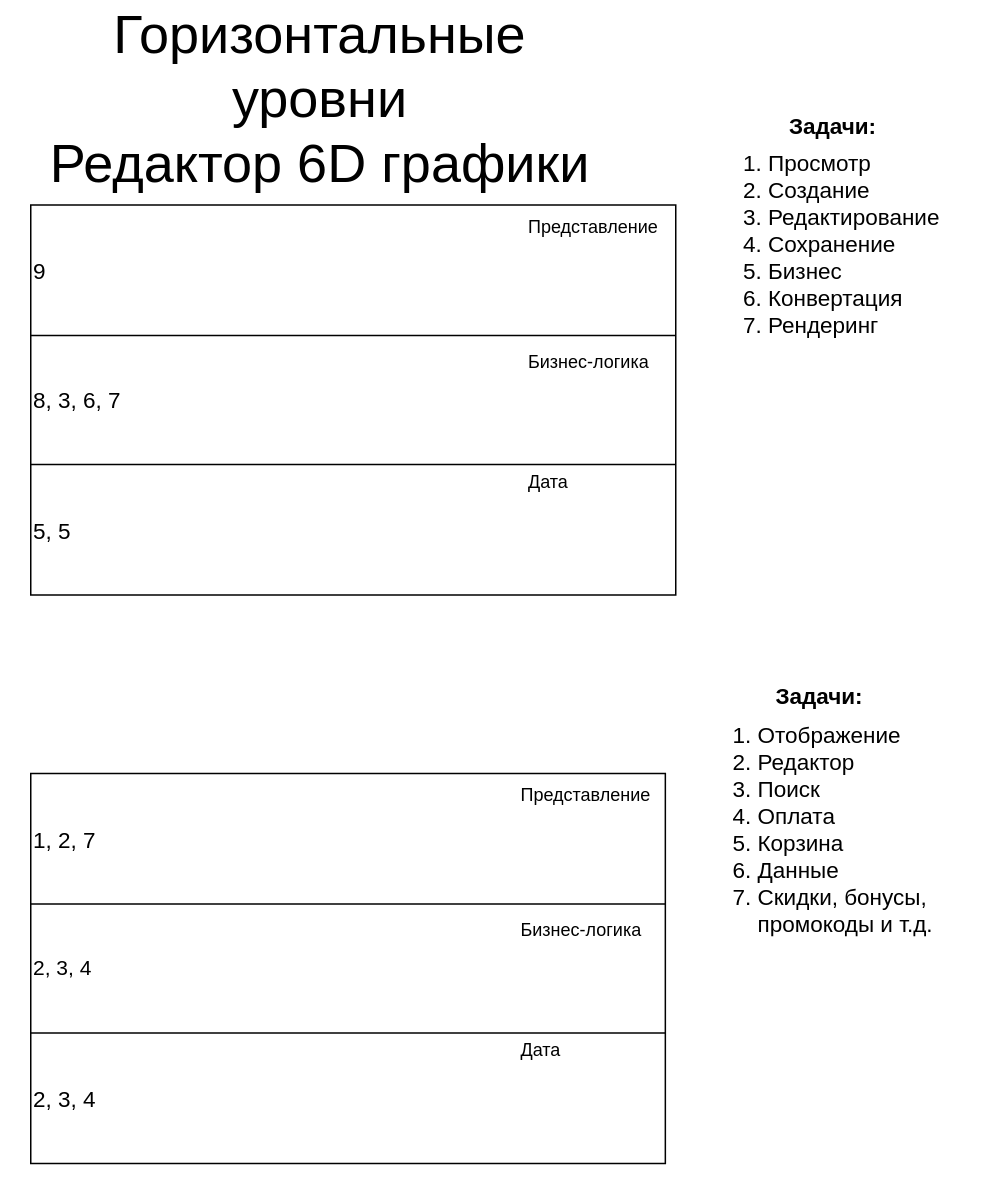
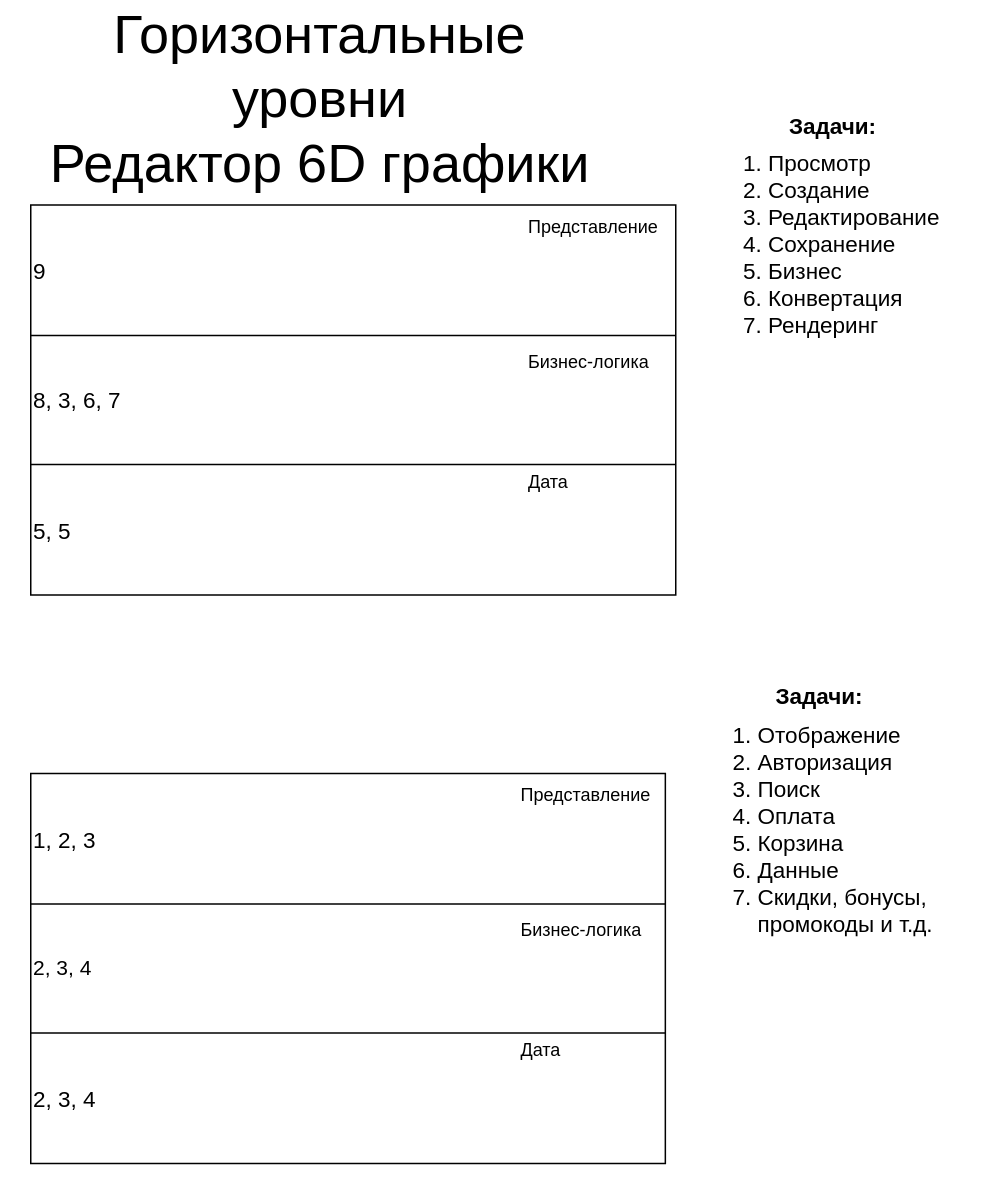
node "Отображение Редактор Поиск Оплата Корзина Данные Скидки, бонусы, промокоды и т.д.": label "Отображение Редактор Поиск Оплата Корзина Данные Скидки, бонусы, промокоды и т.д." -> "Отображение Авторизация Поиск Оплата Корзина Данные Скидки, бонусы, промокоды и т.д."
node "1, 2, 7": label "1, 2, 7" -> "1, 2, 3"
